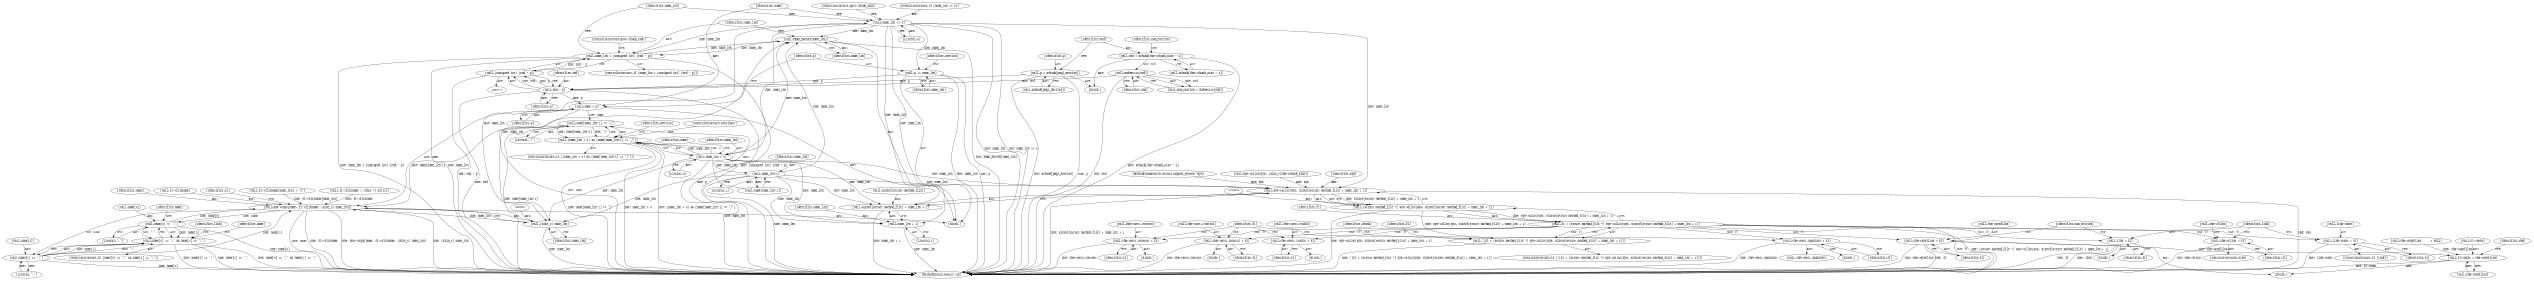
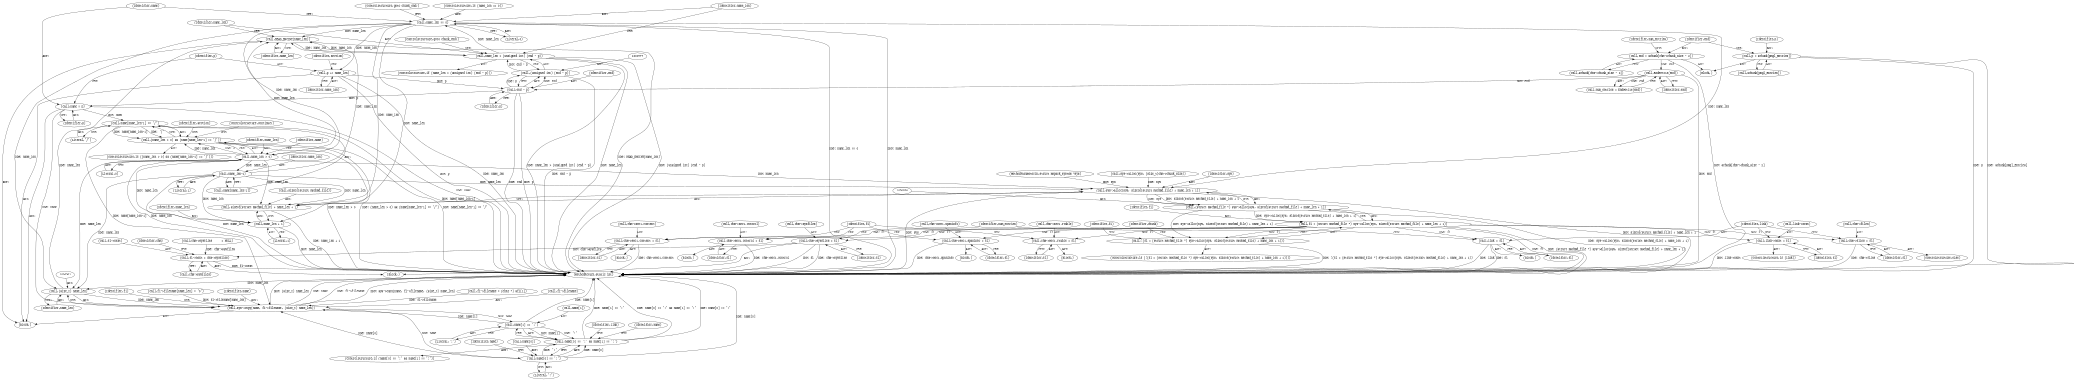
edge "(Call,(unsigned int) (end - p))" -> "1000777": reversed
edge "(Call,p = &chunk[pmgl_Entries])" -> "(Call,end - p)": removed, label "DDG: p"
edge "(Call,chm->sec1.spaninfo = fi)" -> "(Call,chm->sec1.spaninfo)": reversed
edge "(Call,(size_t) name_len)" -> "(MethodReturn,static int)": reversed
